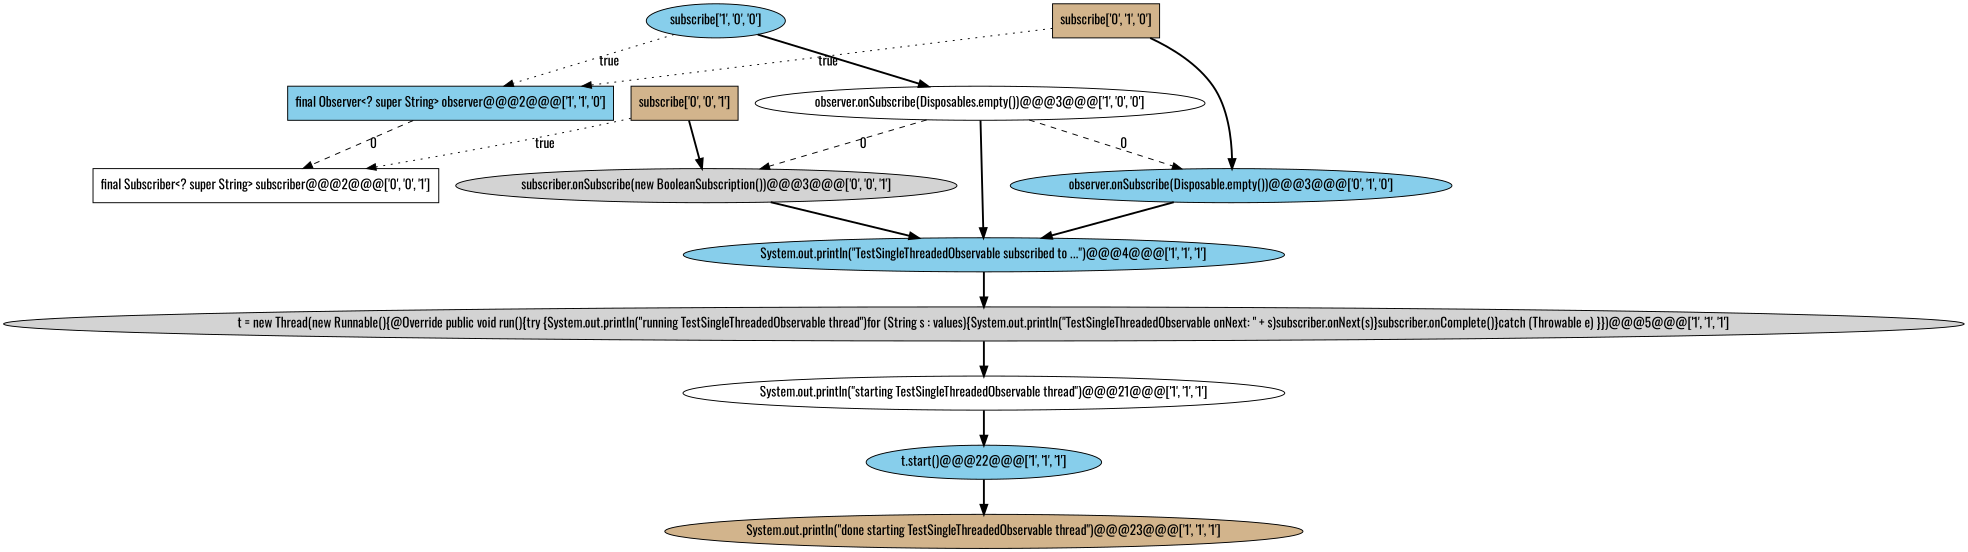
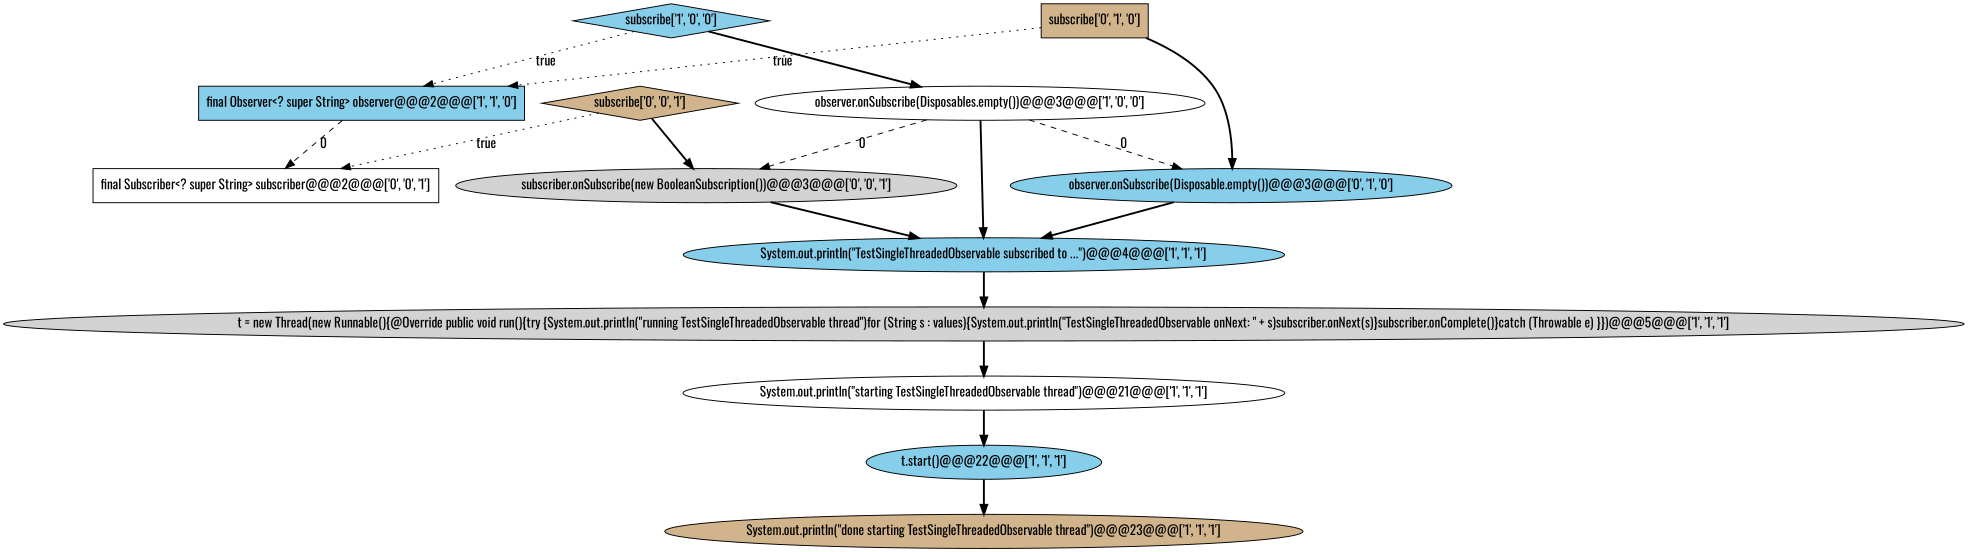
node "subscribe['1', '0', '0']": shape ellipse -> diamond
node "subscribe['0', '0', '1']": shape box -> diamond
